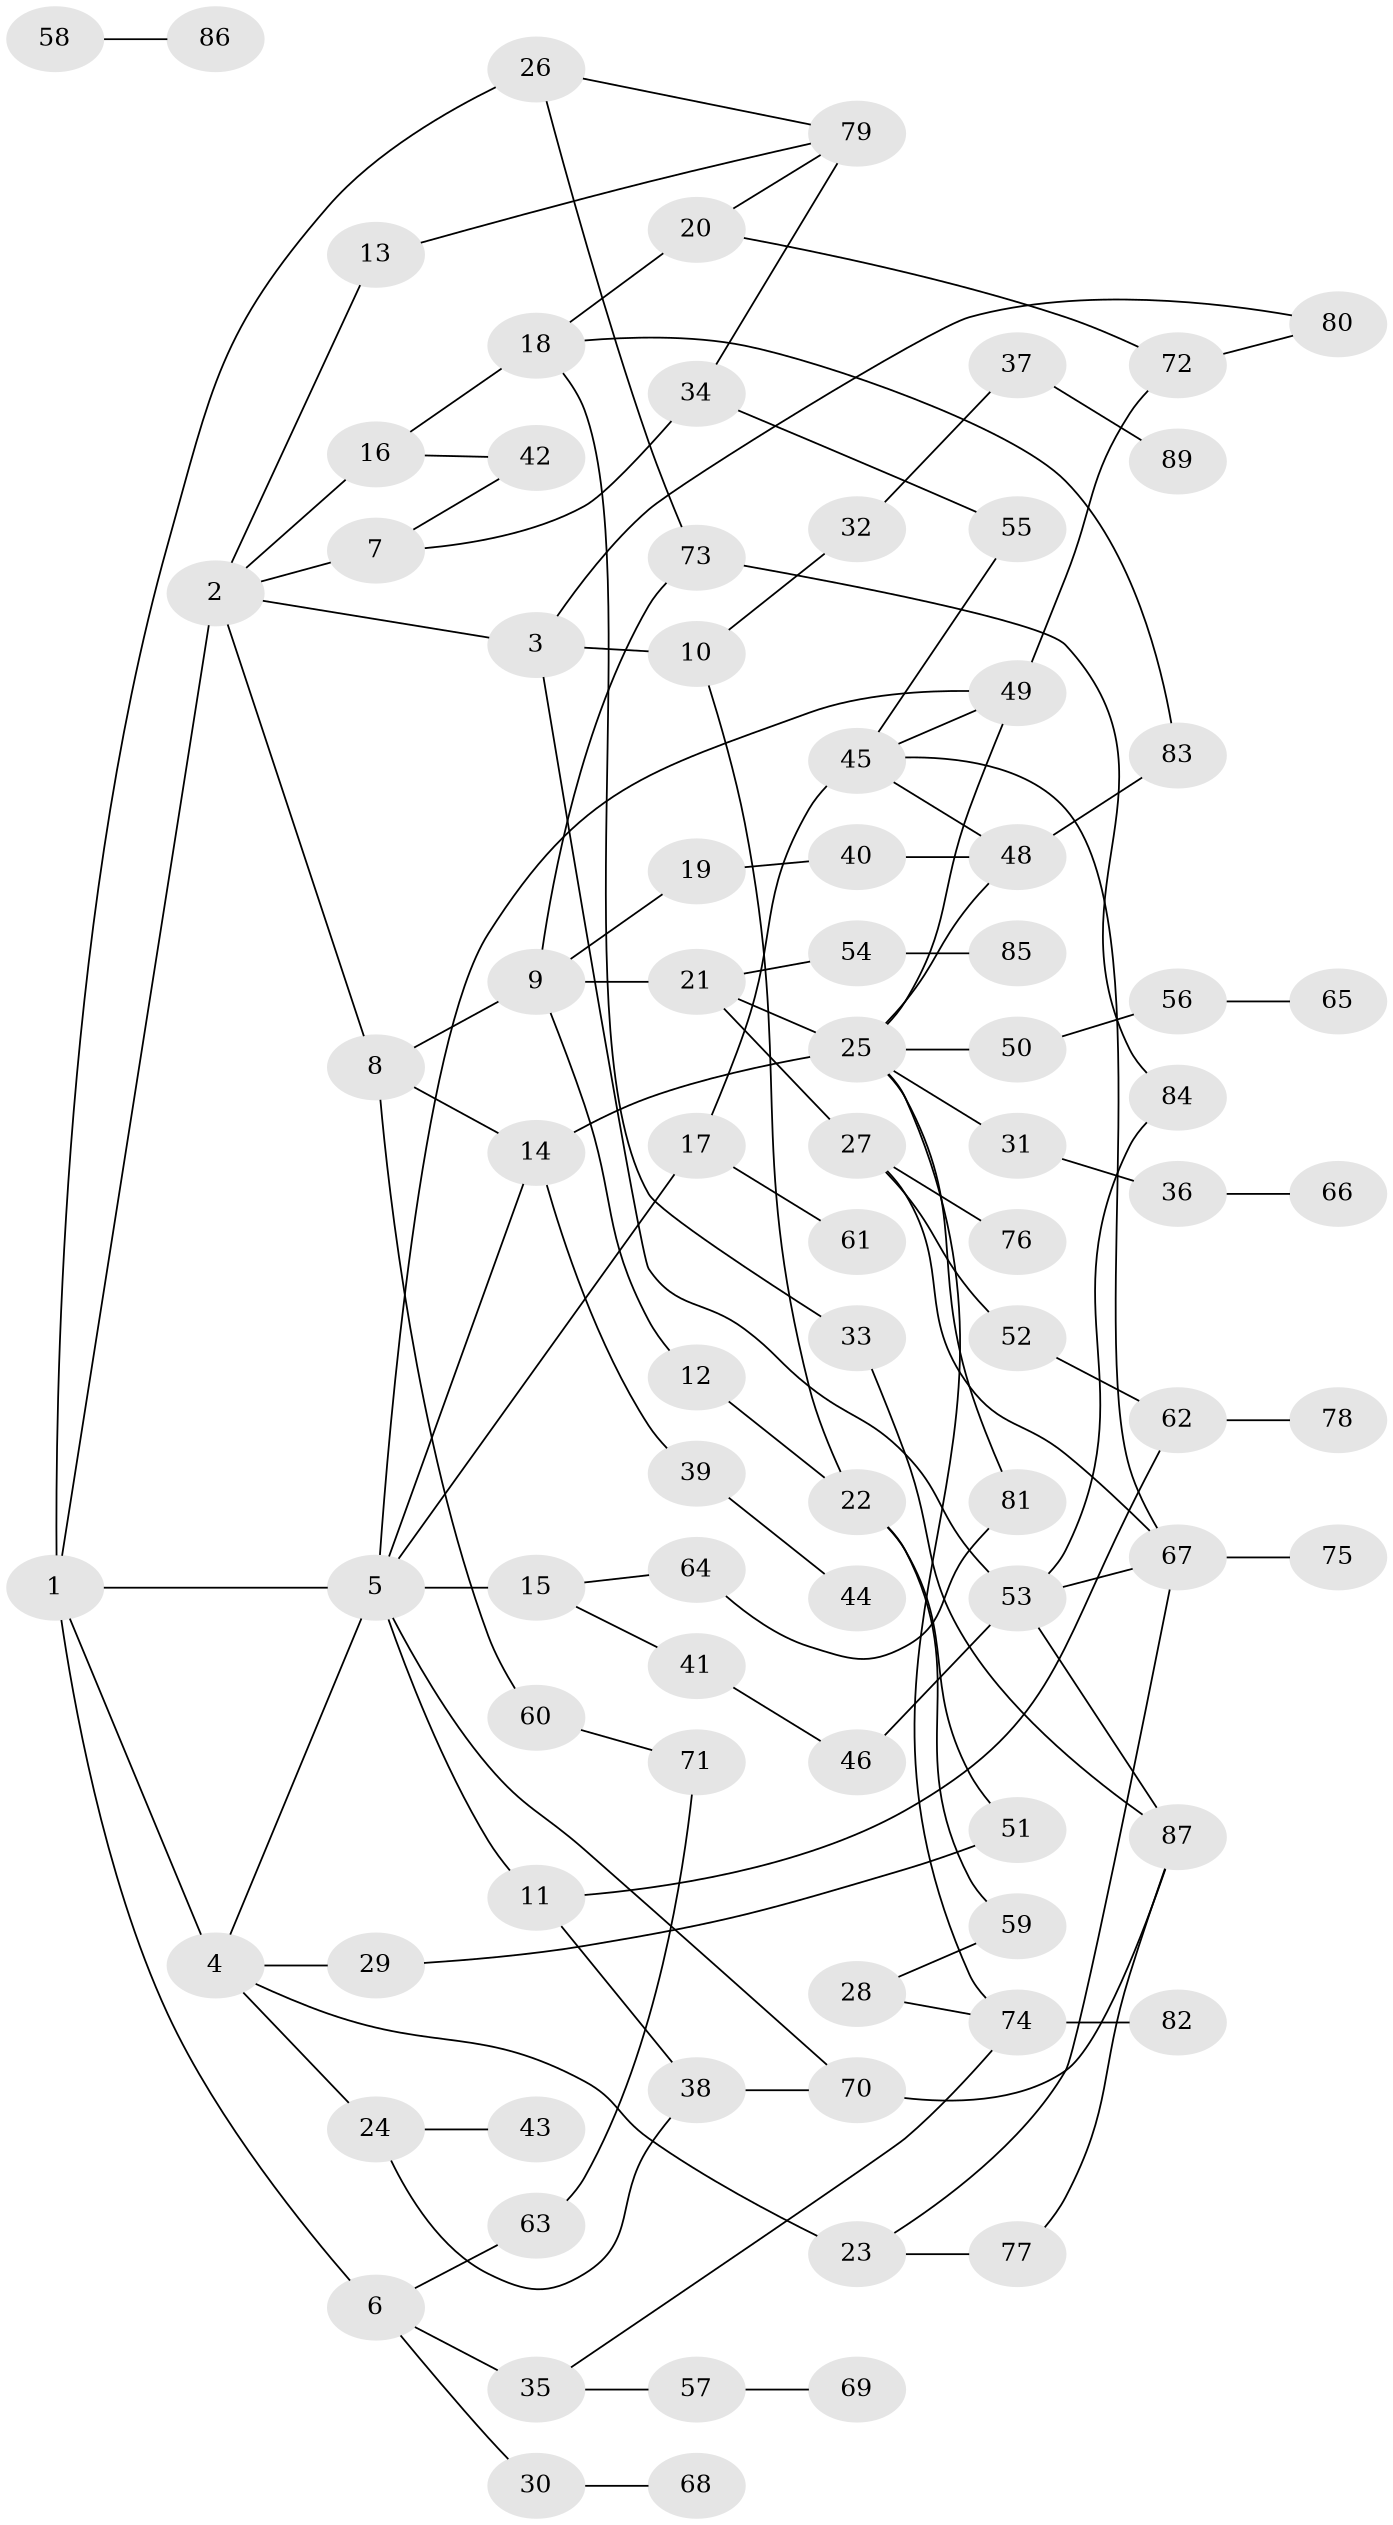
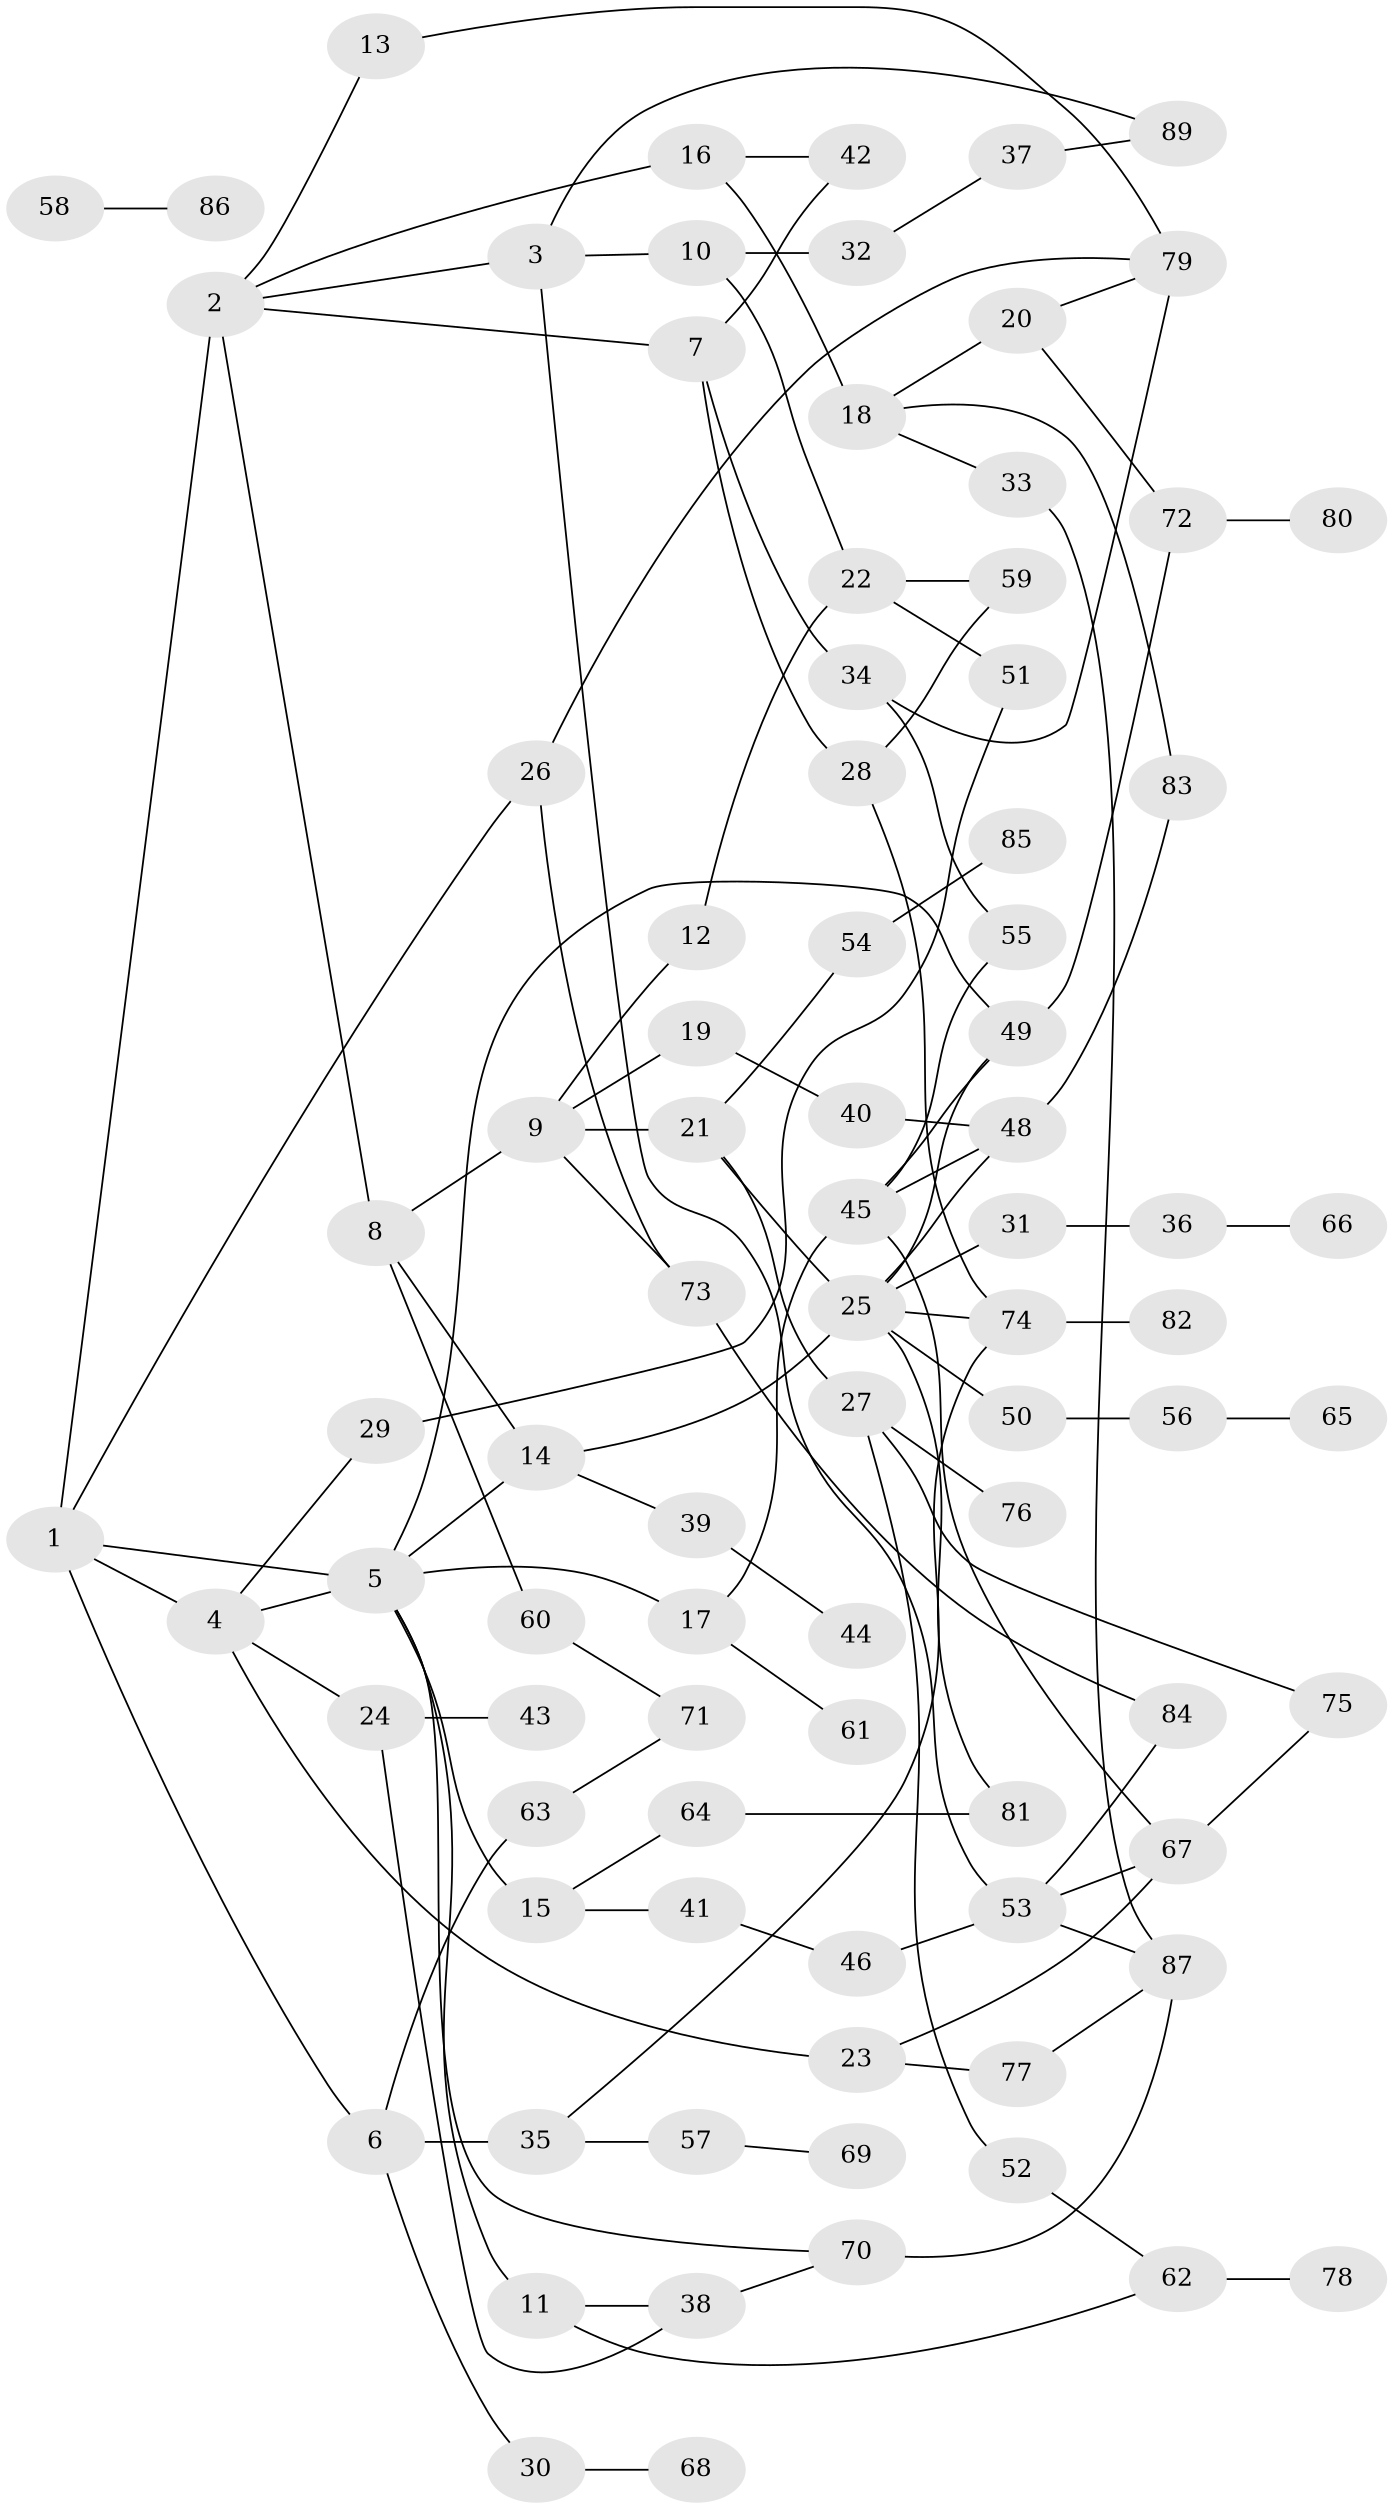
edge "80" -- "3": now "89" -- "3"
edge "7" -- "28": added
edge "27" -- "67": now "27" -- "75"
